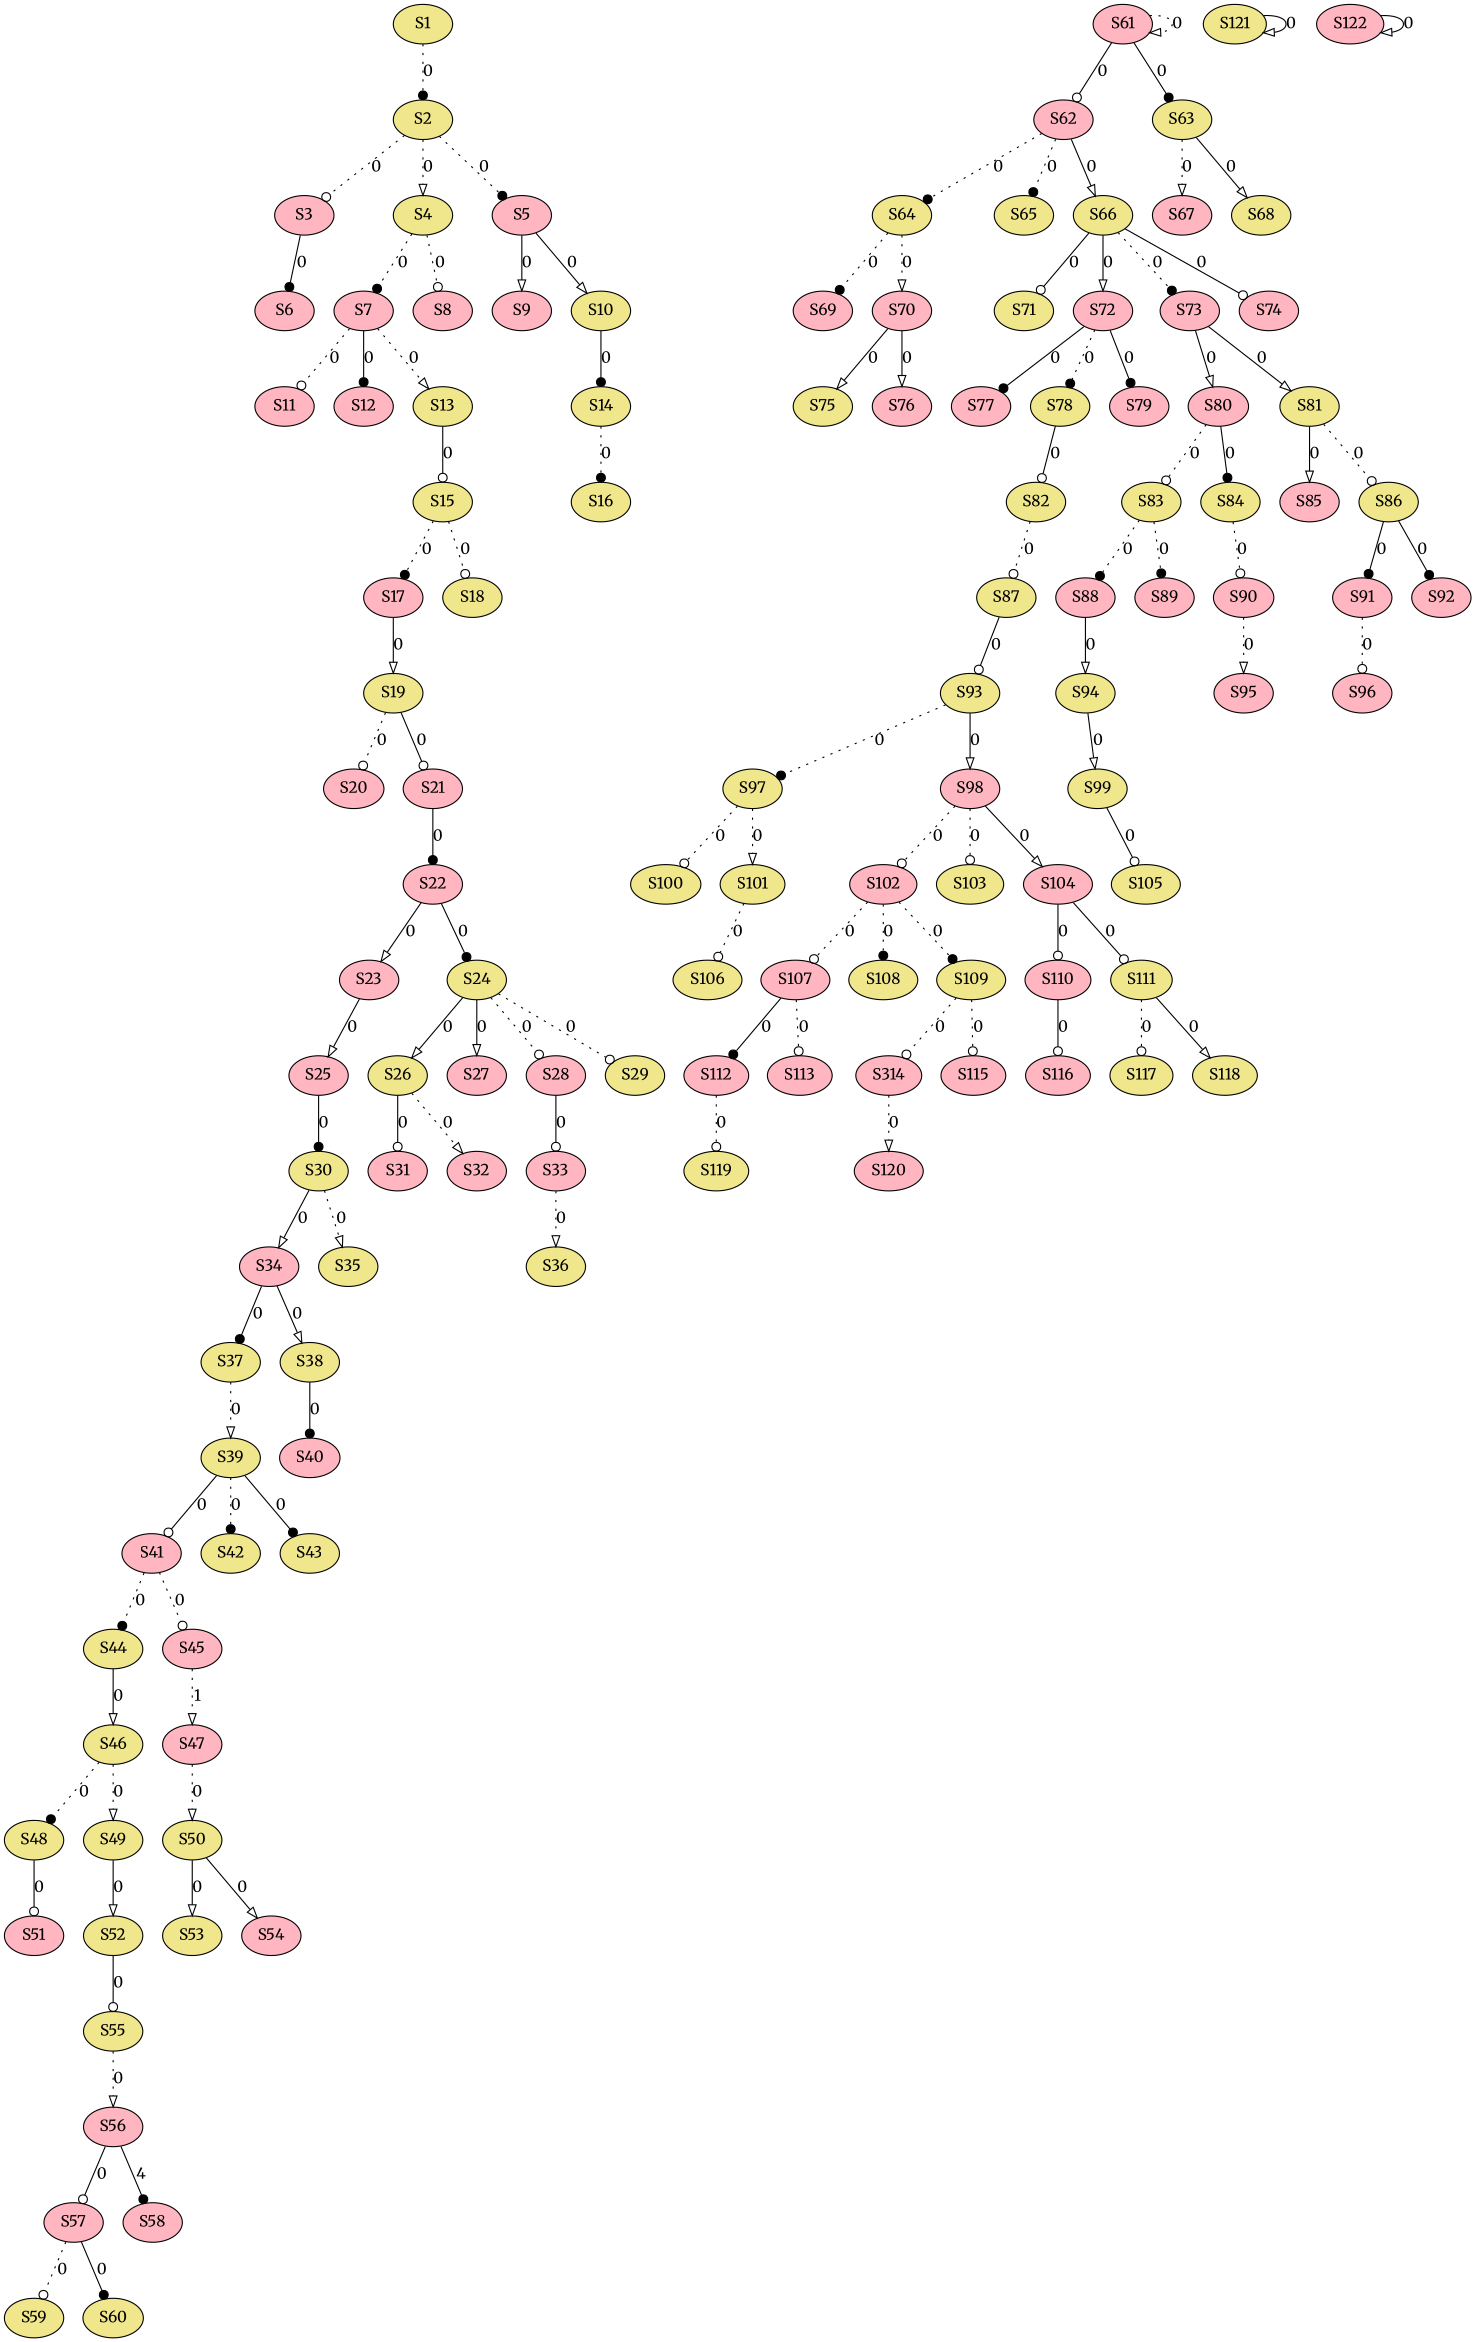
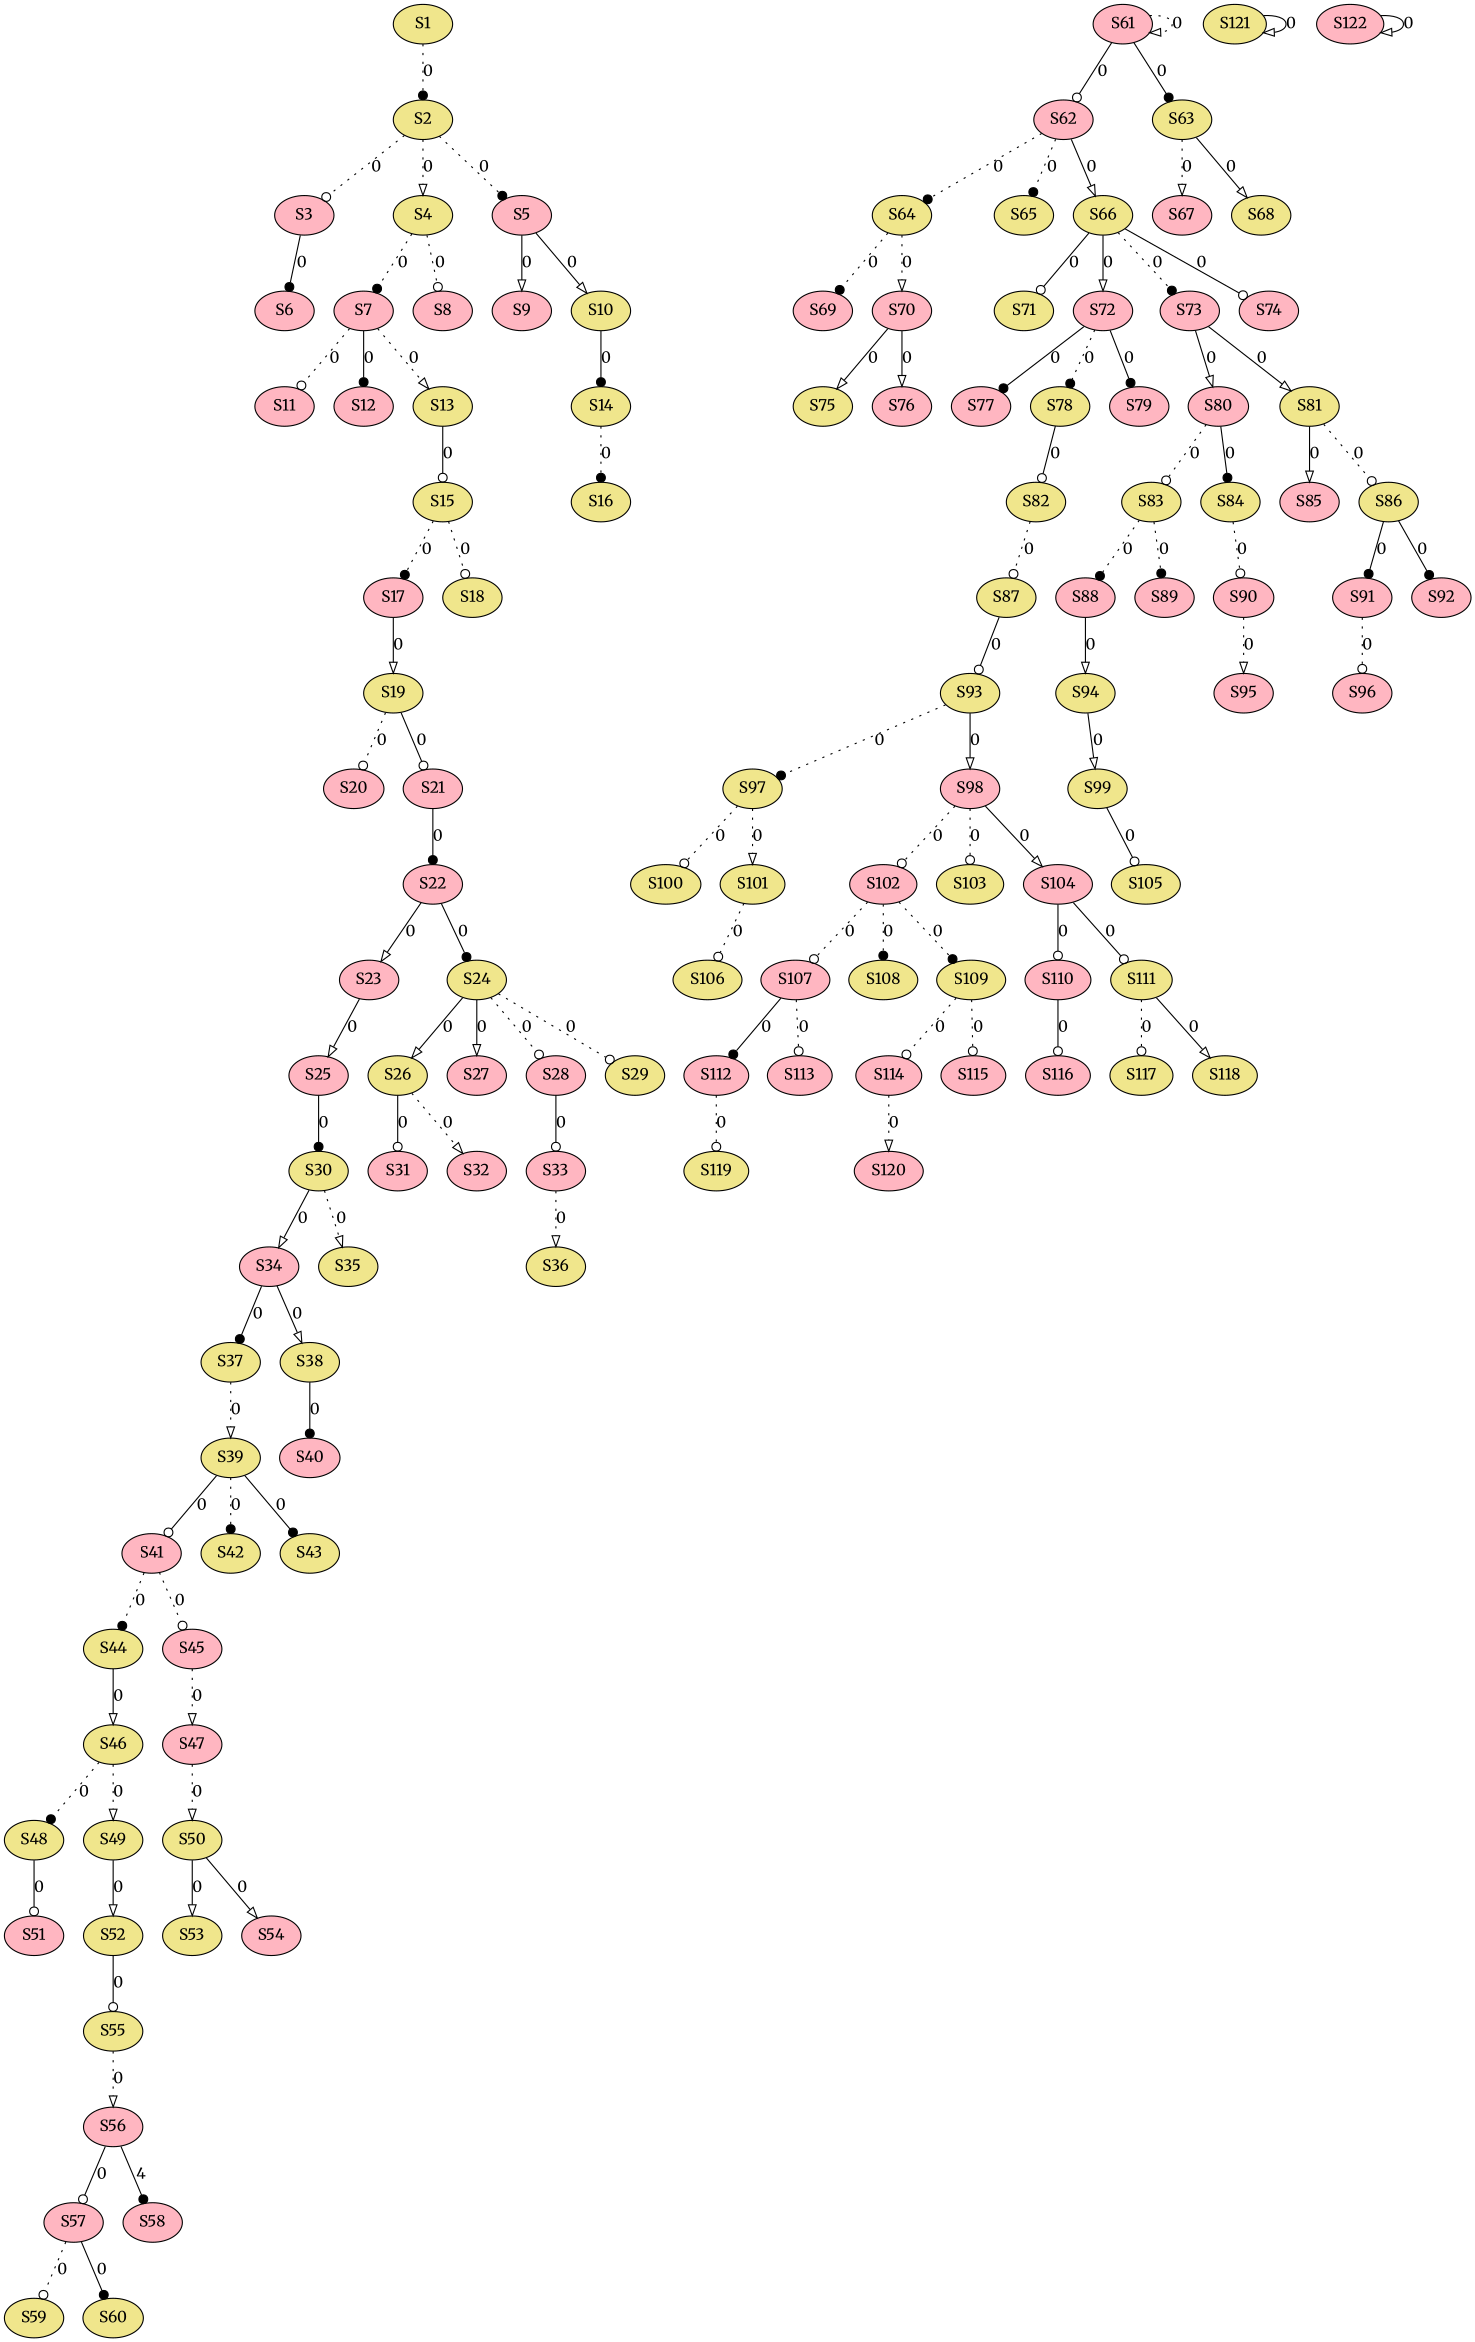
node "S314": label "S314" -> "S114"
edge "S45" -> "S47": label "1" -> "0"
